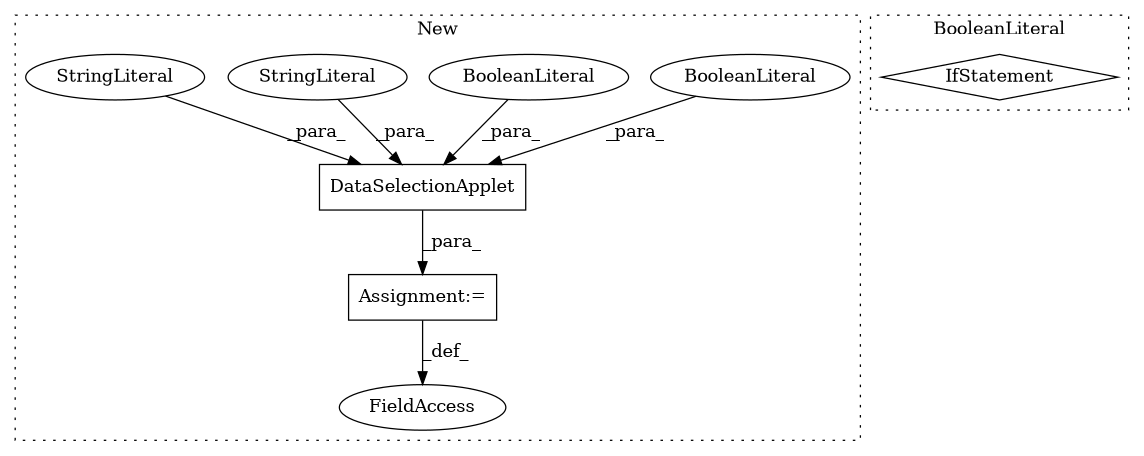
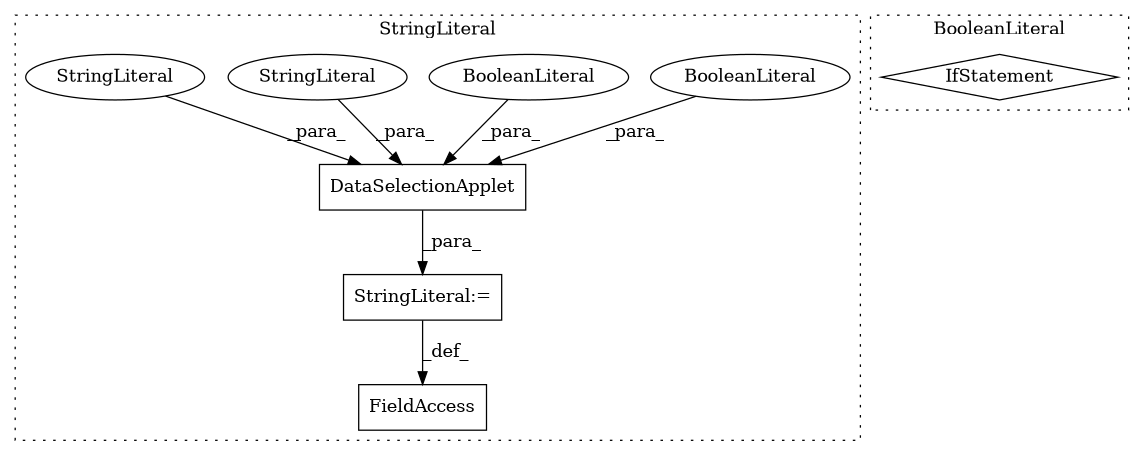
cluster "New": label "New" -> "StringLiteral"
node "Assignment:=": label "Assignment:=" -> "StringLiteral:="
node "FieldAccess": shape ellipse -> box
